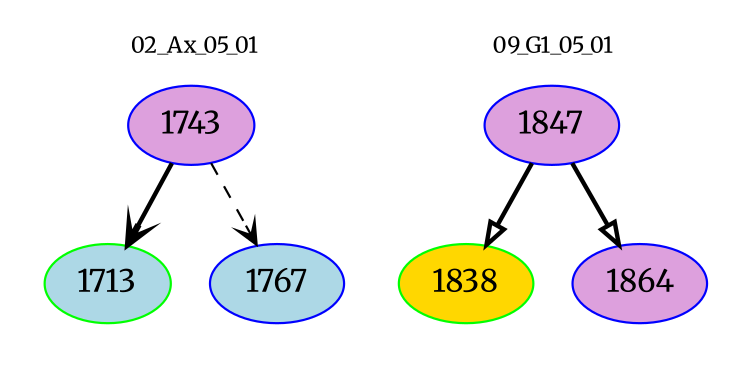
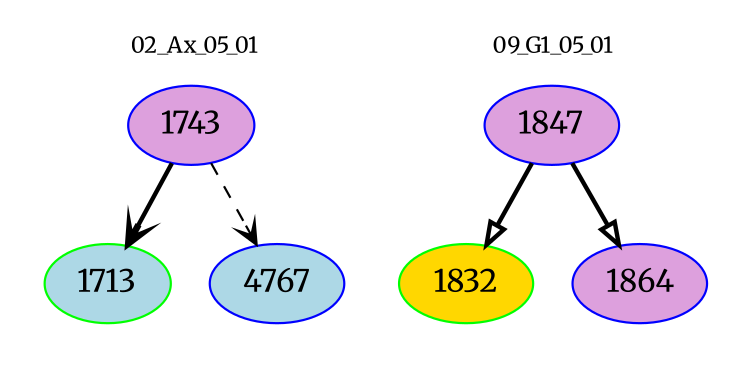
node "1767": label "1767" -> "4767"
node "1838": label "1838" -> "1832"
